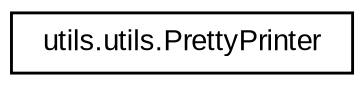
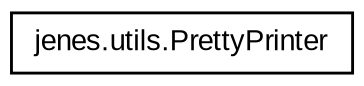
node "utils.utils.PrettyPrinter": label "utils.utils.PrettyPrinter" -> "jenes.utils.PrettyPrinter"
